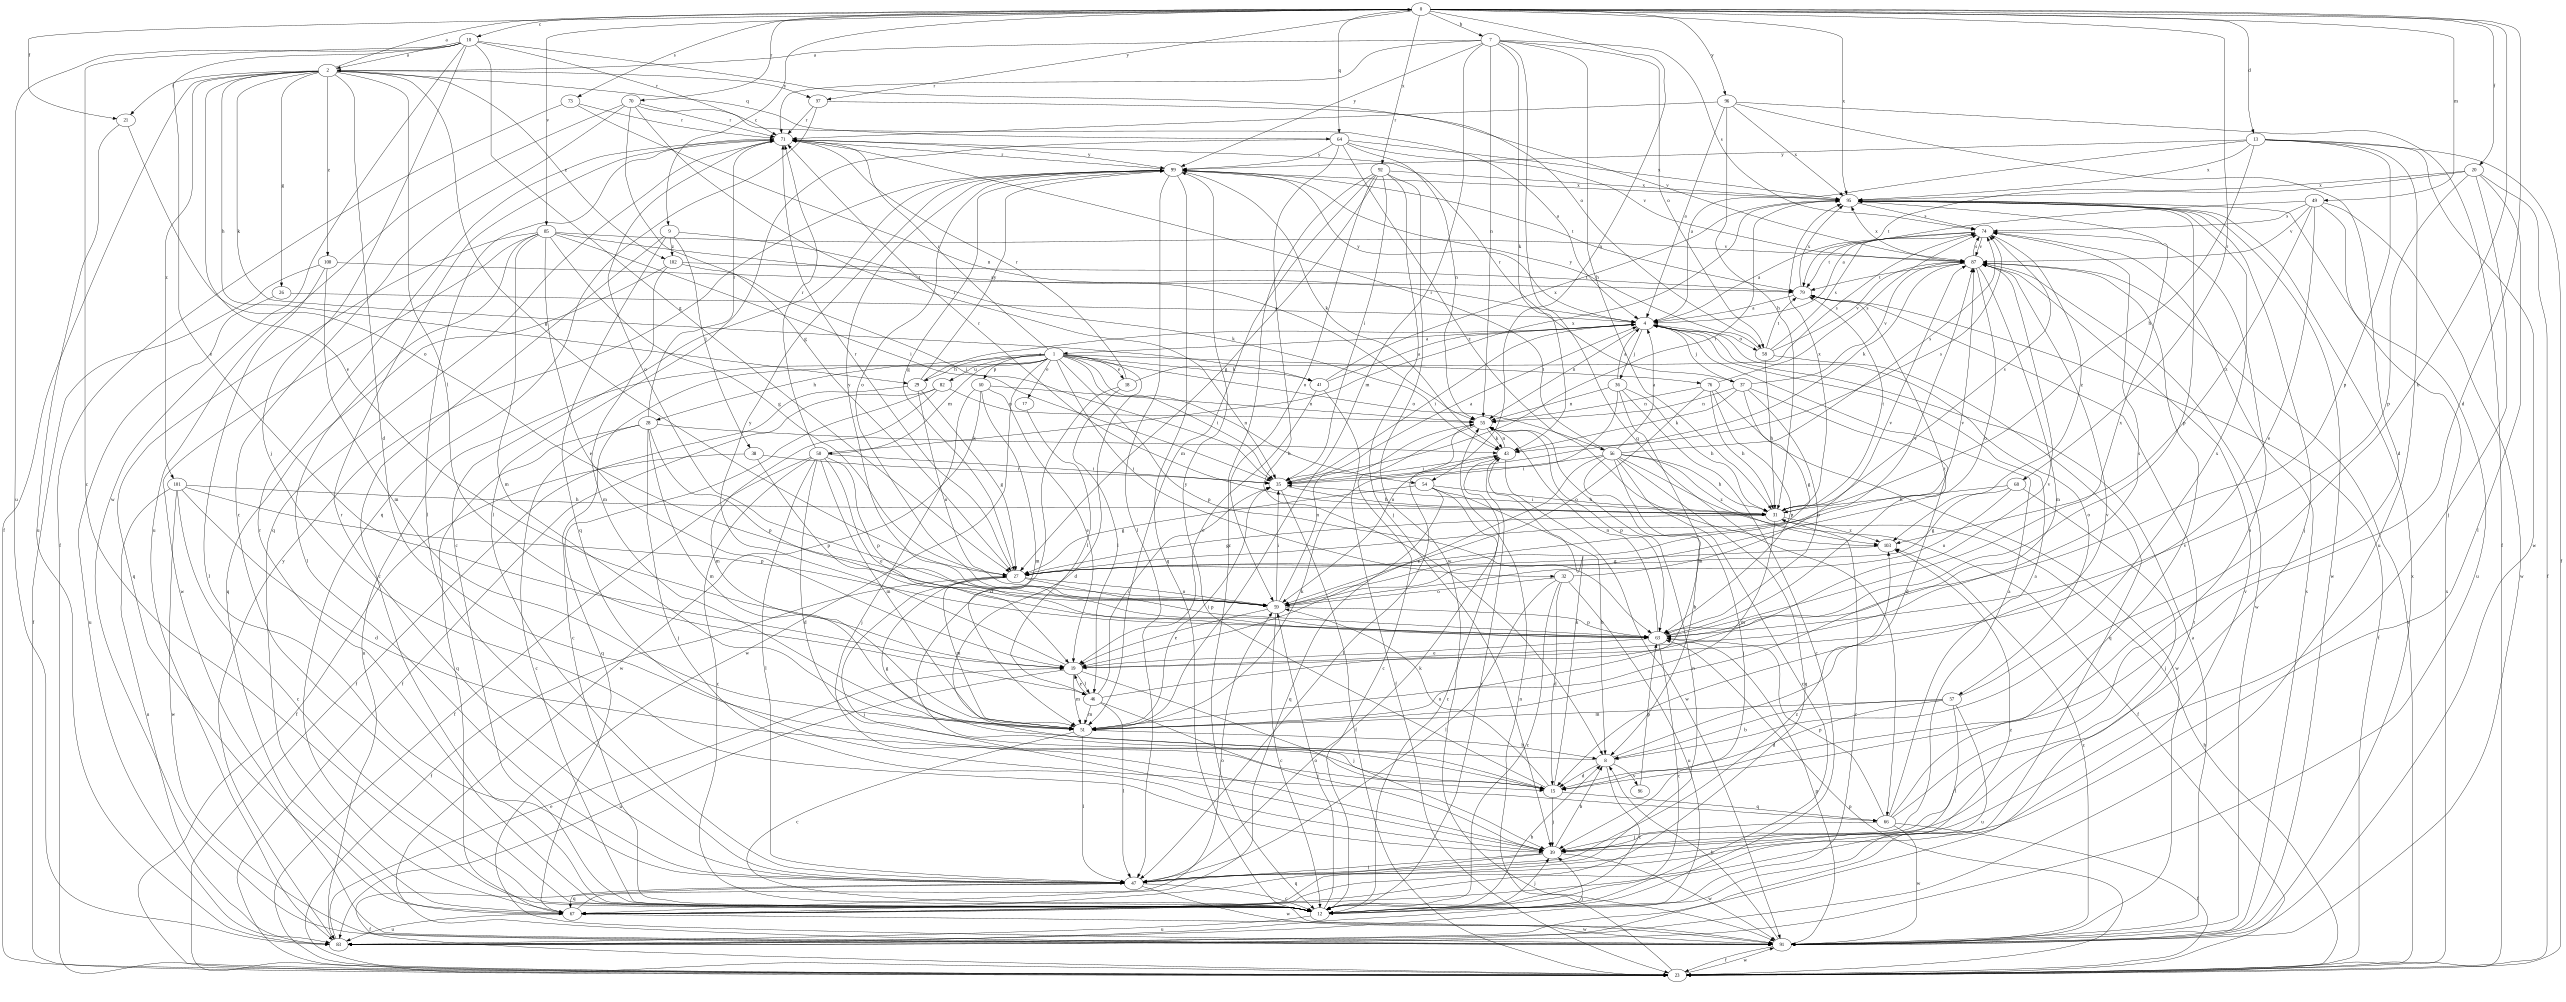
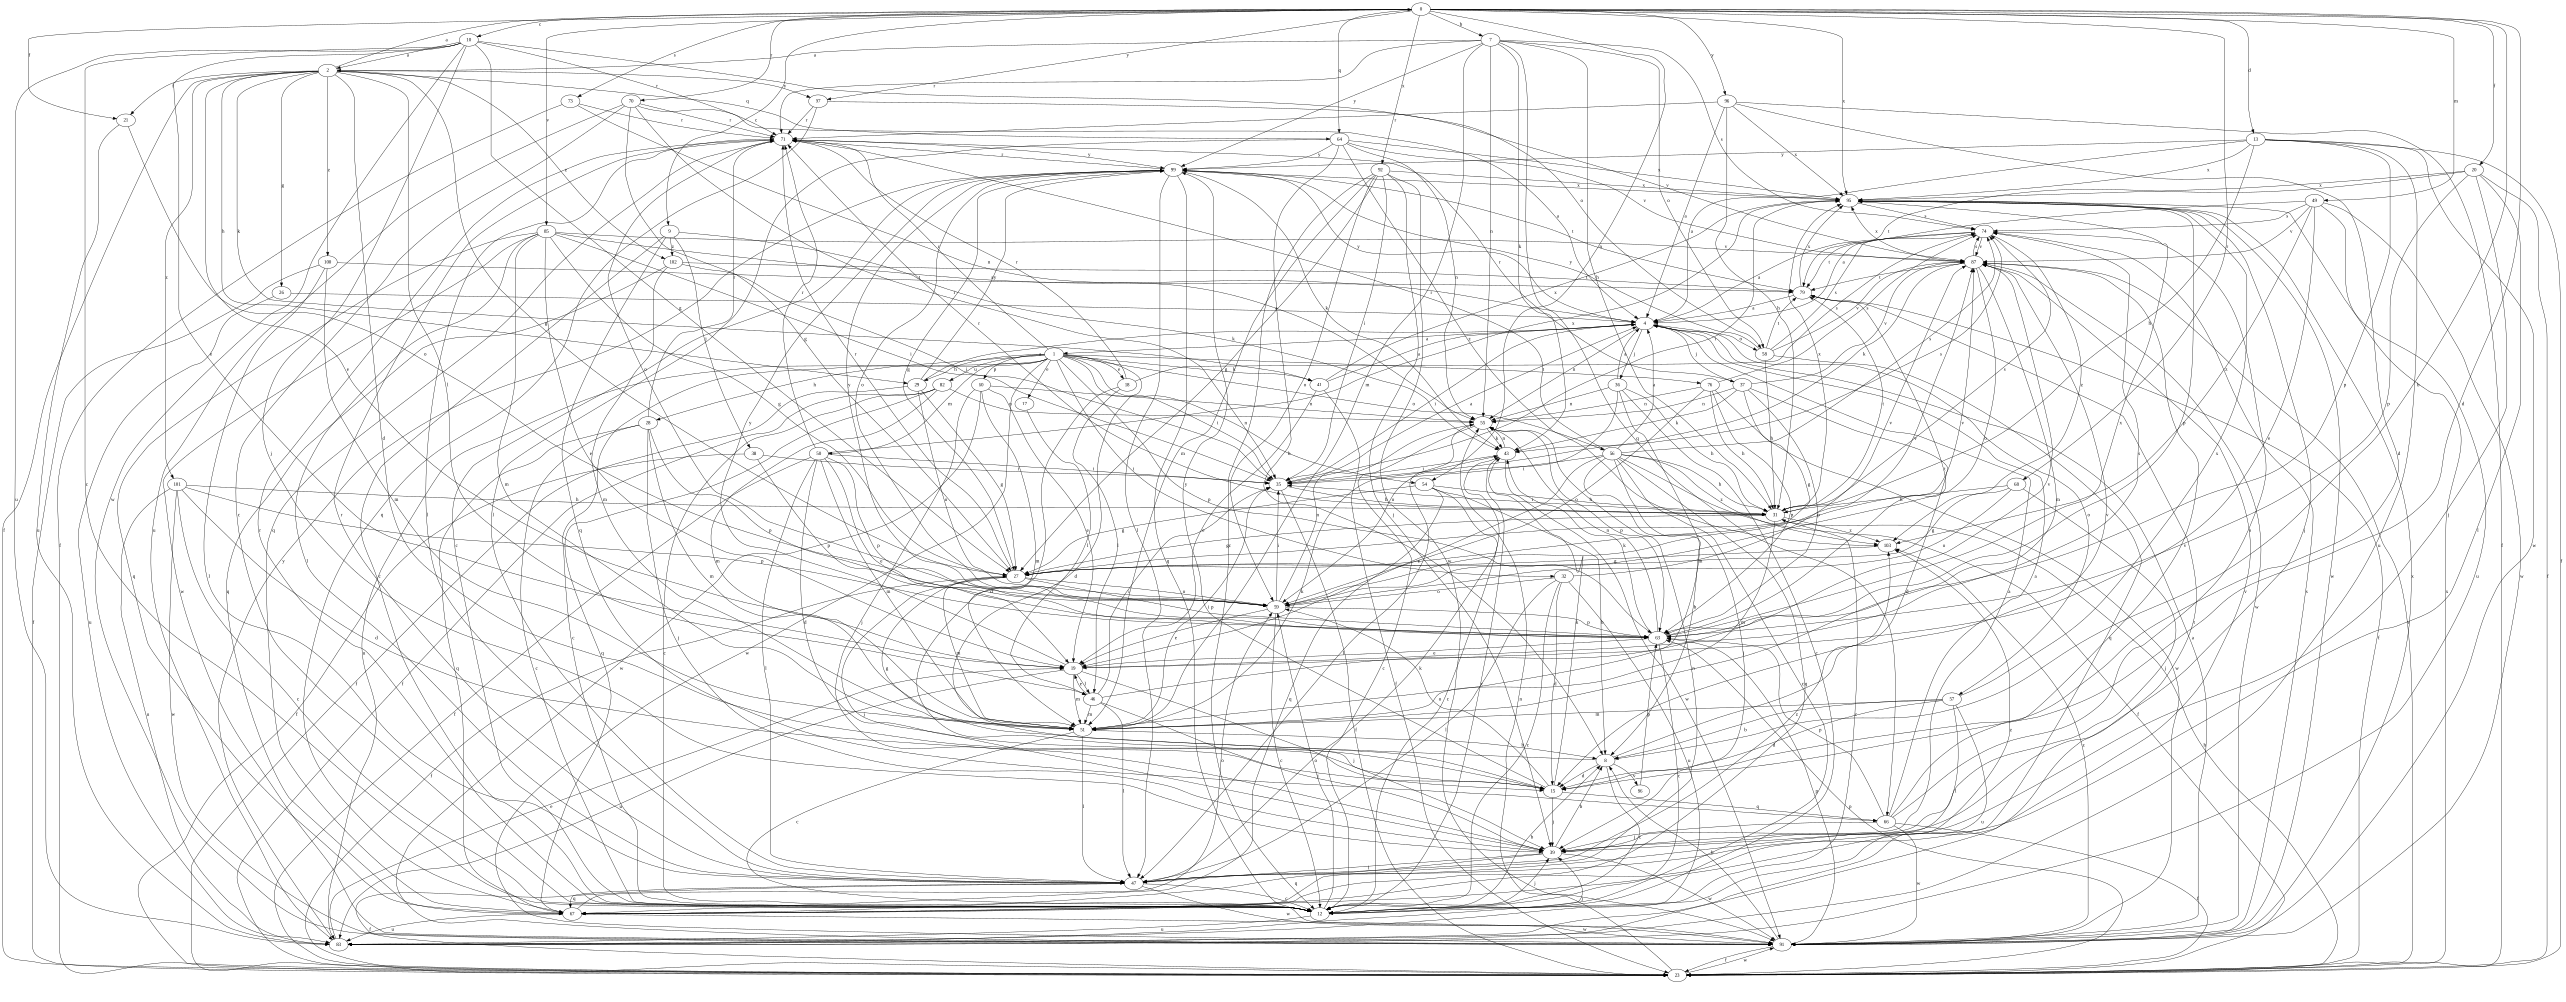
edge "28" -> "43": now "63" -> "43"
edge "50" -> "12": now "82" -> "12"
